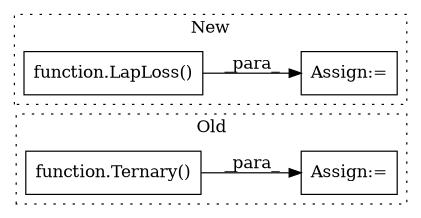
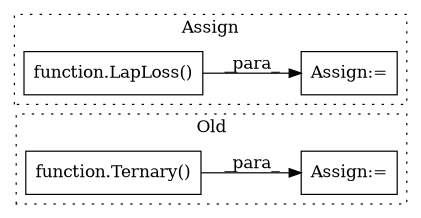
cluster "New": label "New" -> "Assign"
